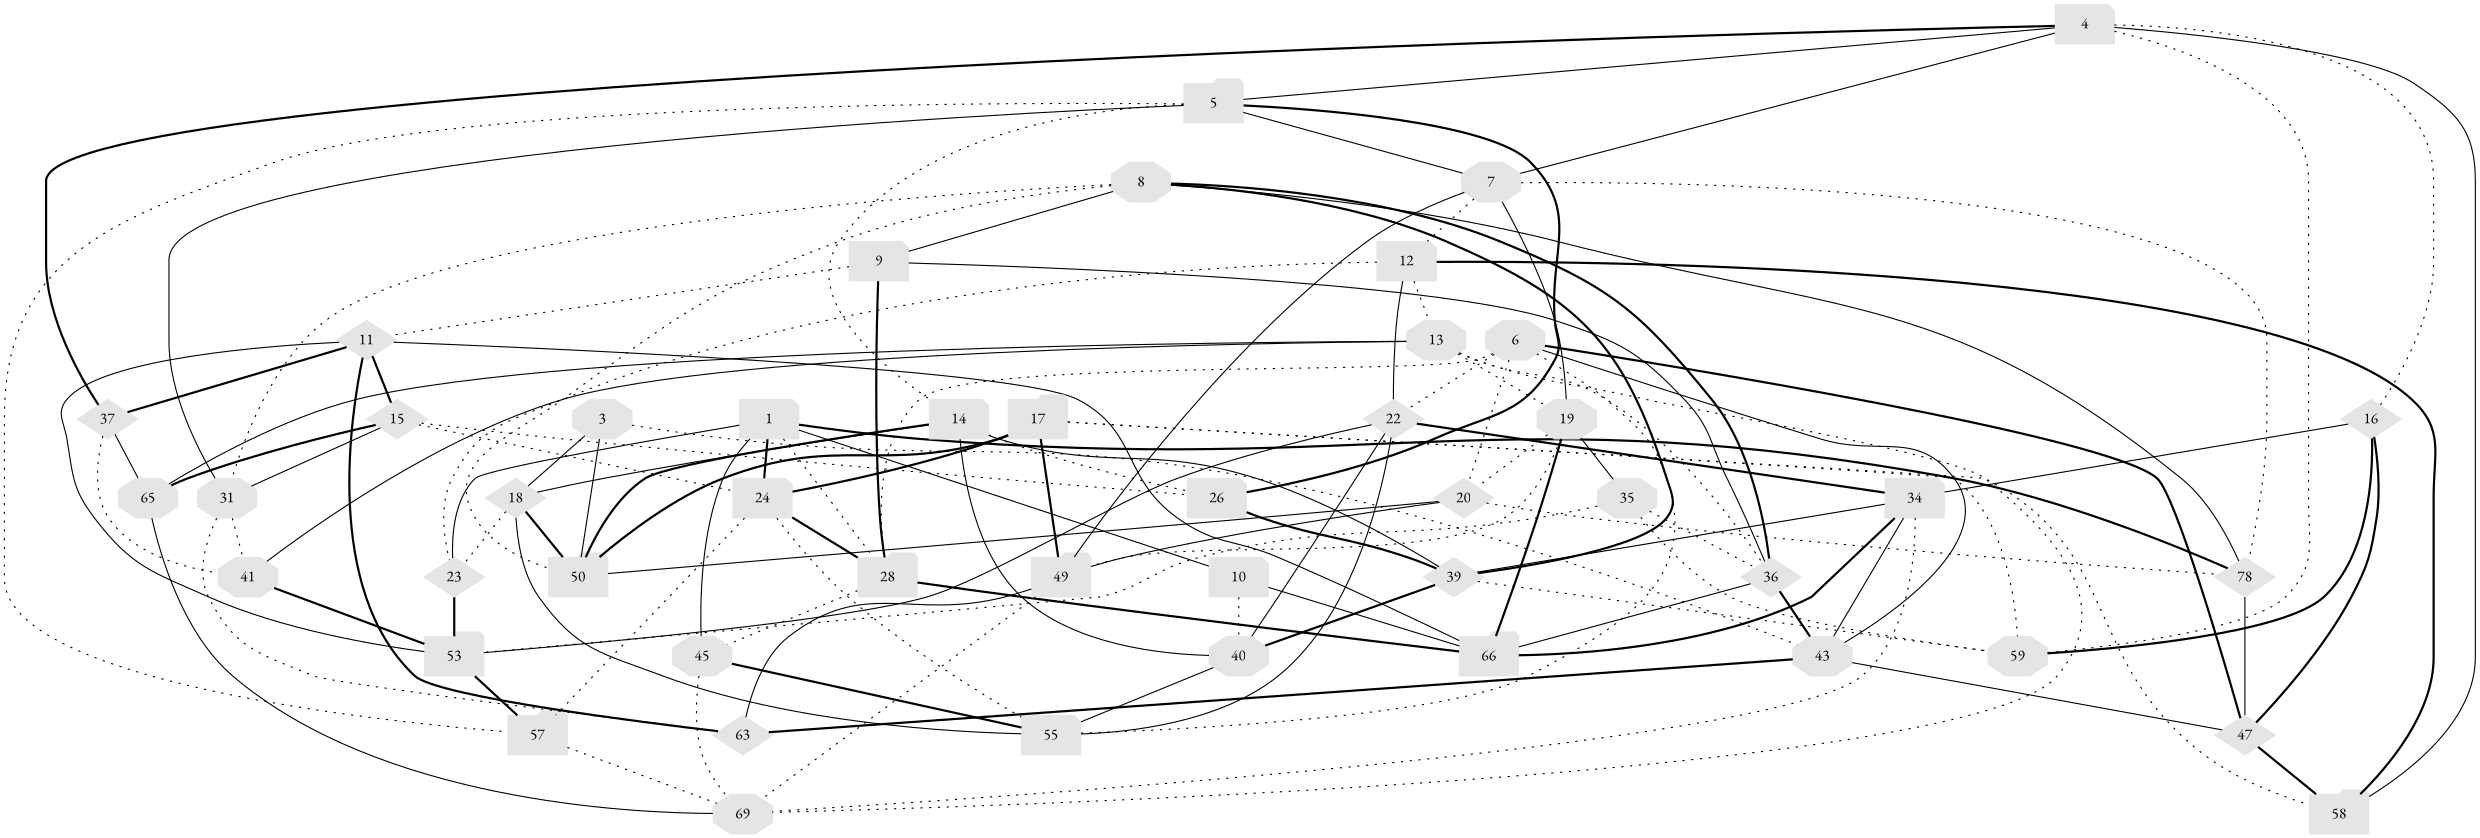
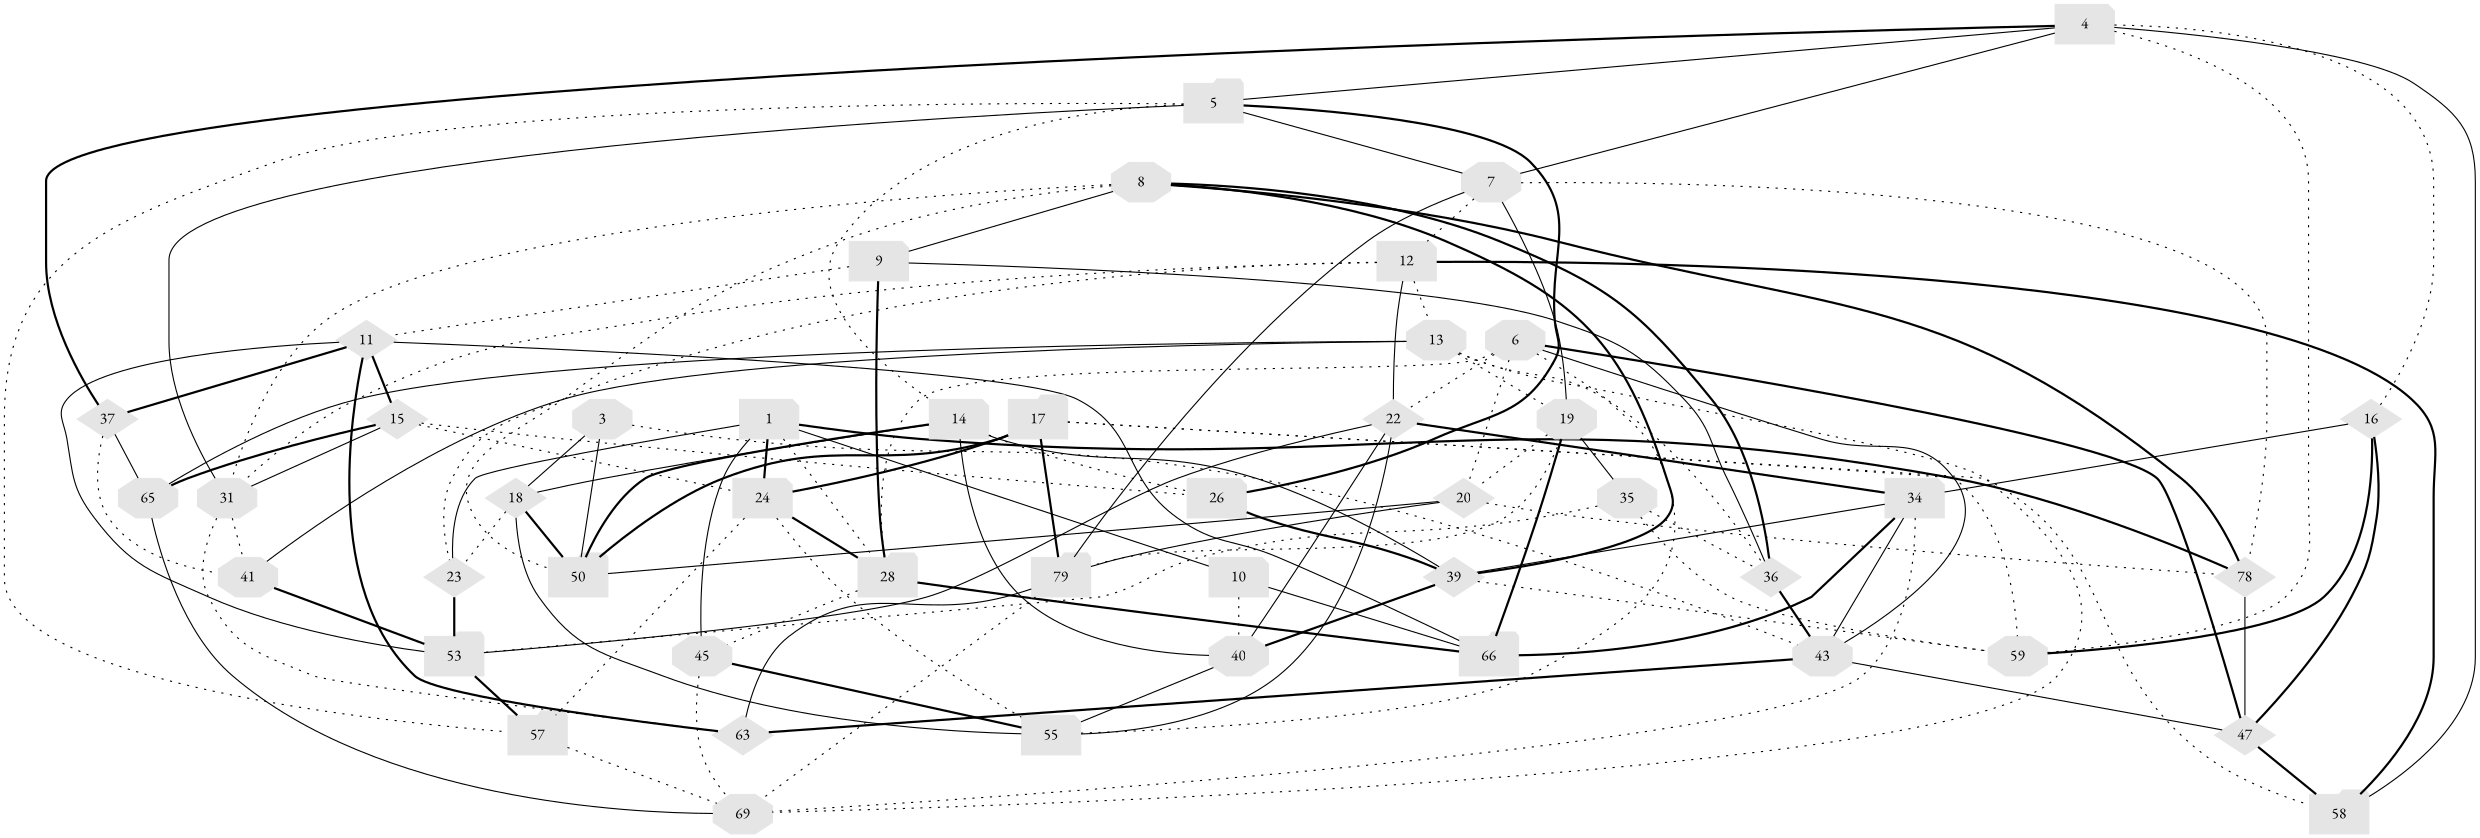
edge "8" -- "78": style solid -> bold
edge "12" -- "31": added
node "49": label "49" -> "79"
edge "36" -- "66": removed
